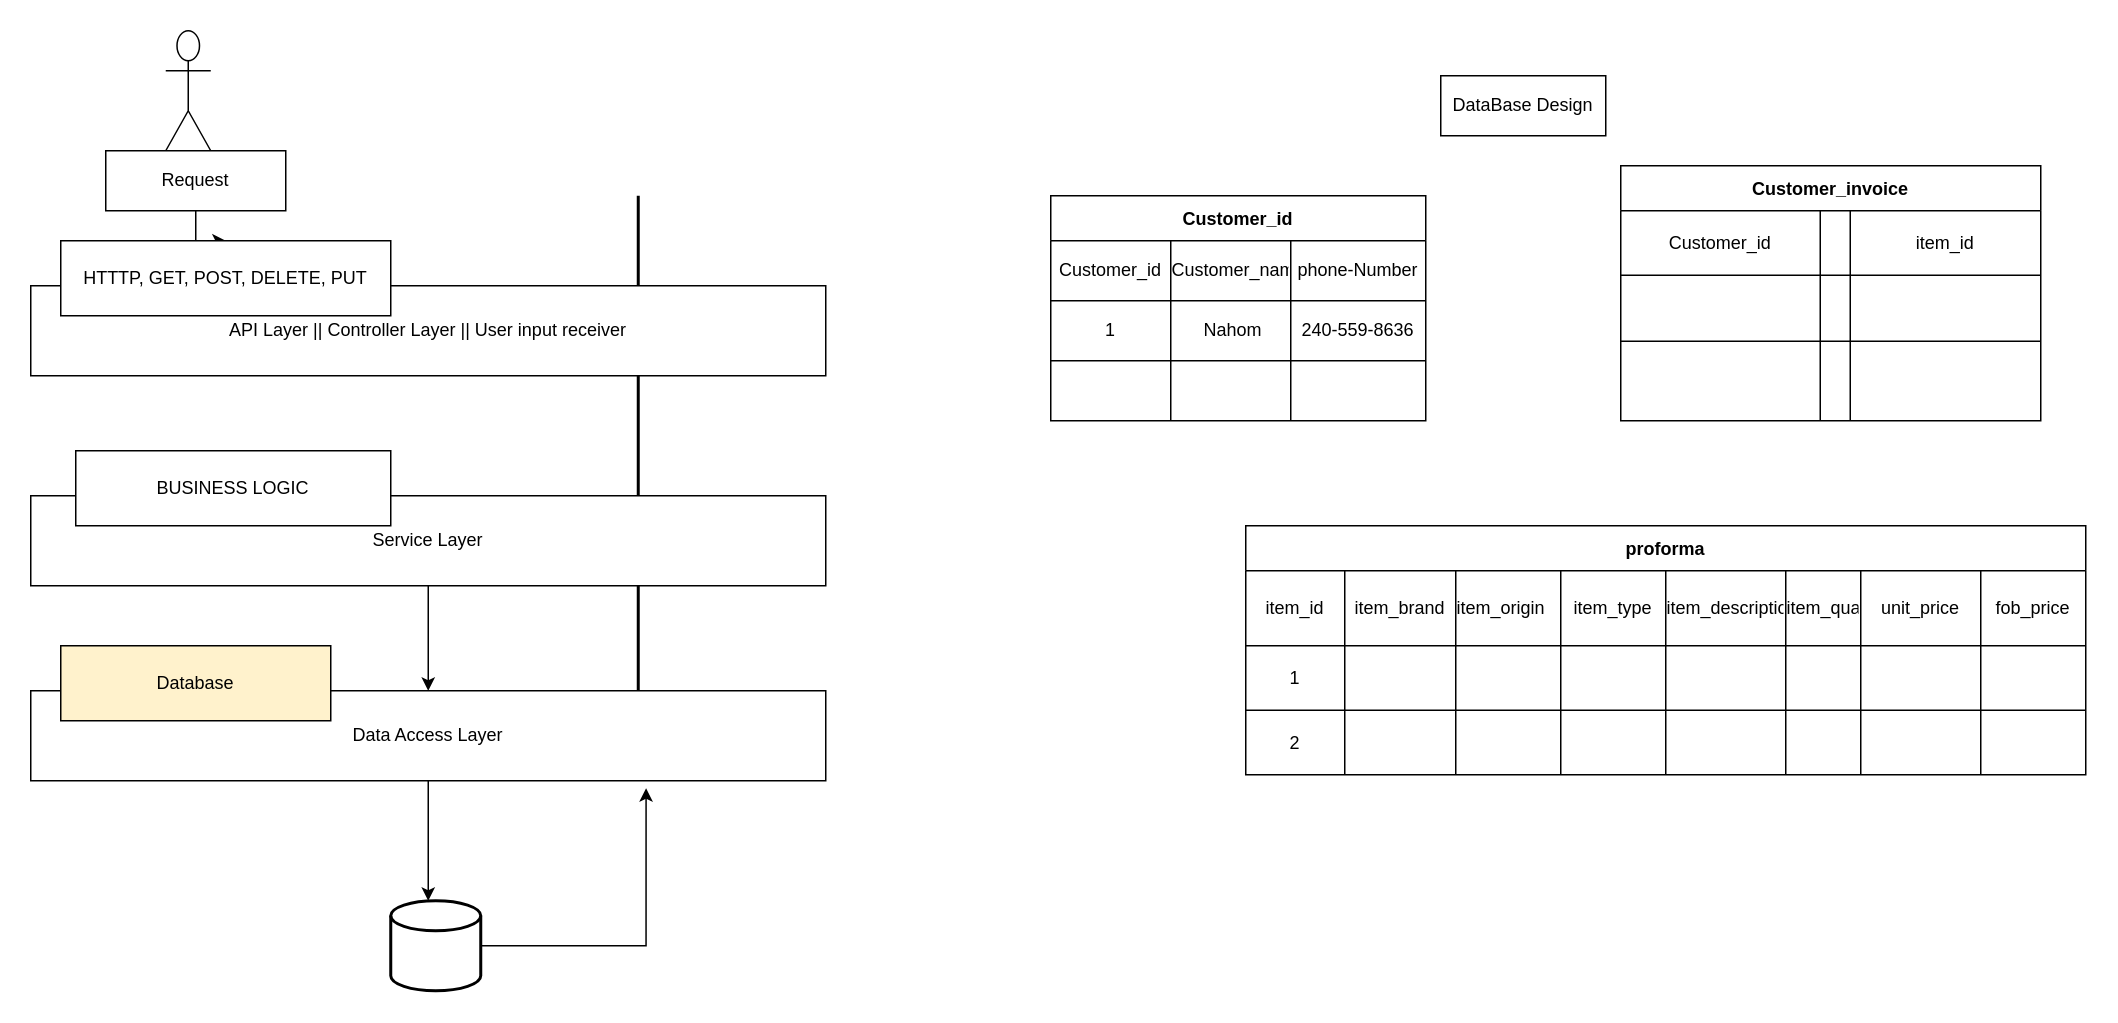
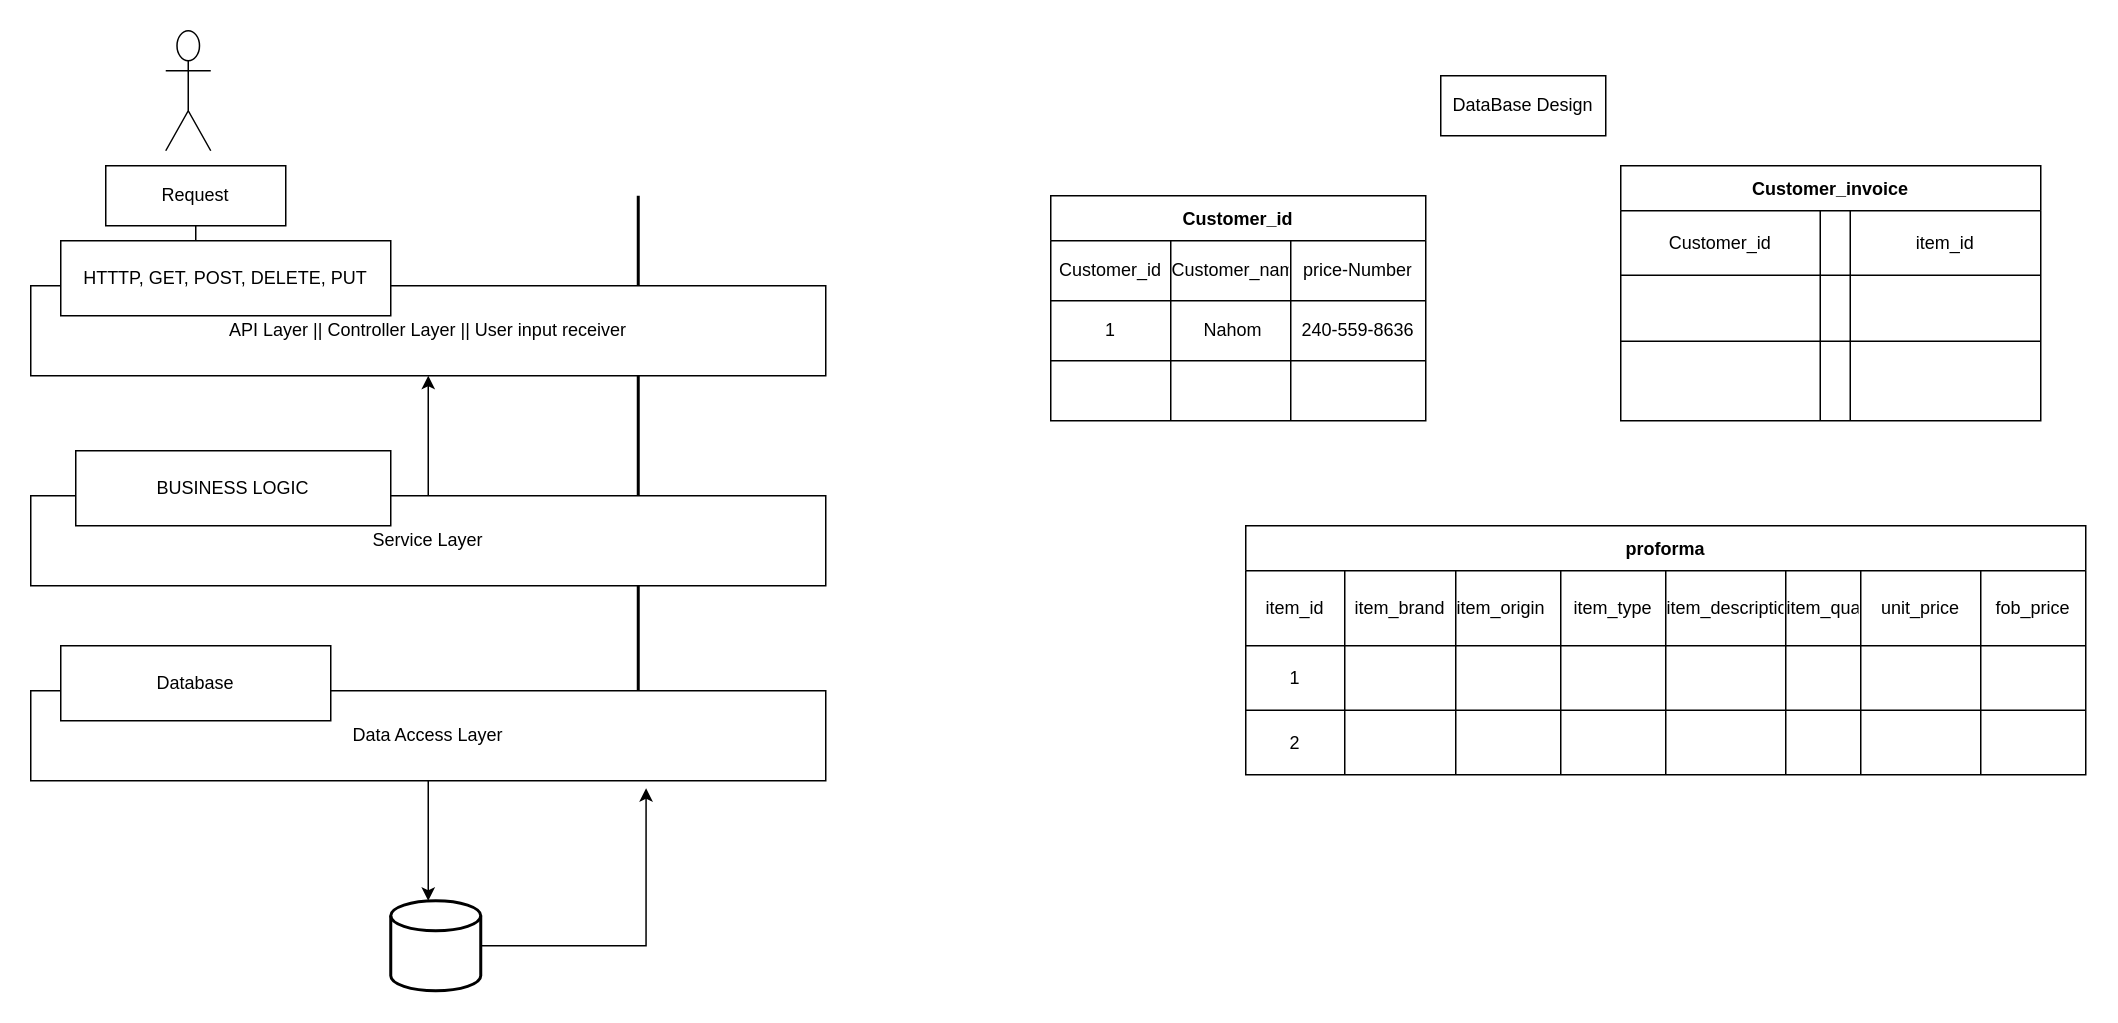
node "Request": moved (196, 181) -> (196, 196)
node "phone-Number": label "phone-Number" -> "price-Number"
edge "Service Layer" -> "Data Access Layer": now "Service Layer" -> "API Layer || Controller Layer || User input receiver"
node "Database": fillcolor #fff2cc -> #ffffff
